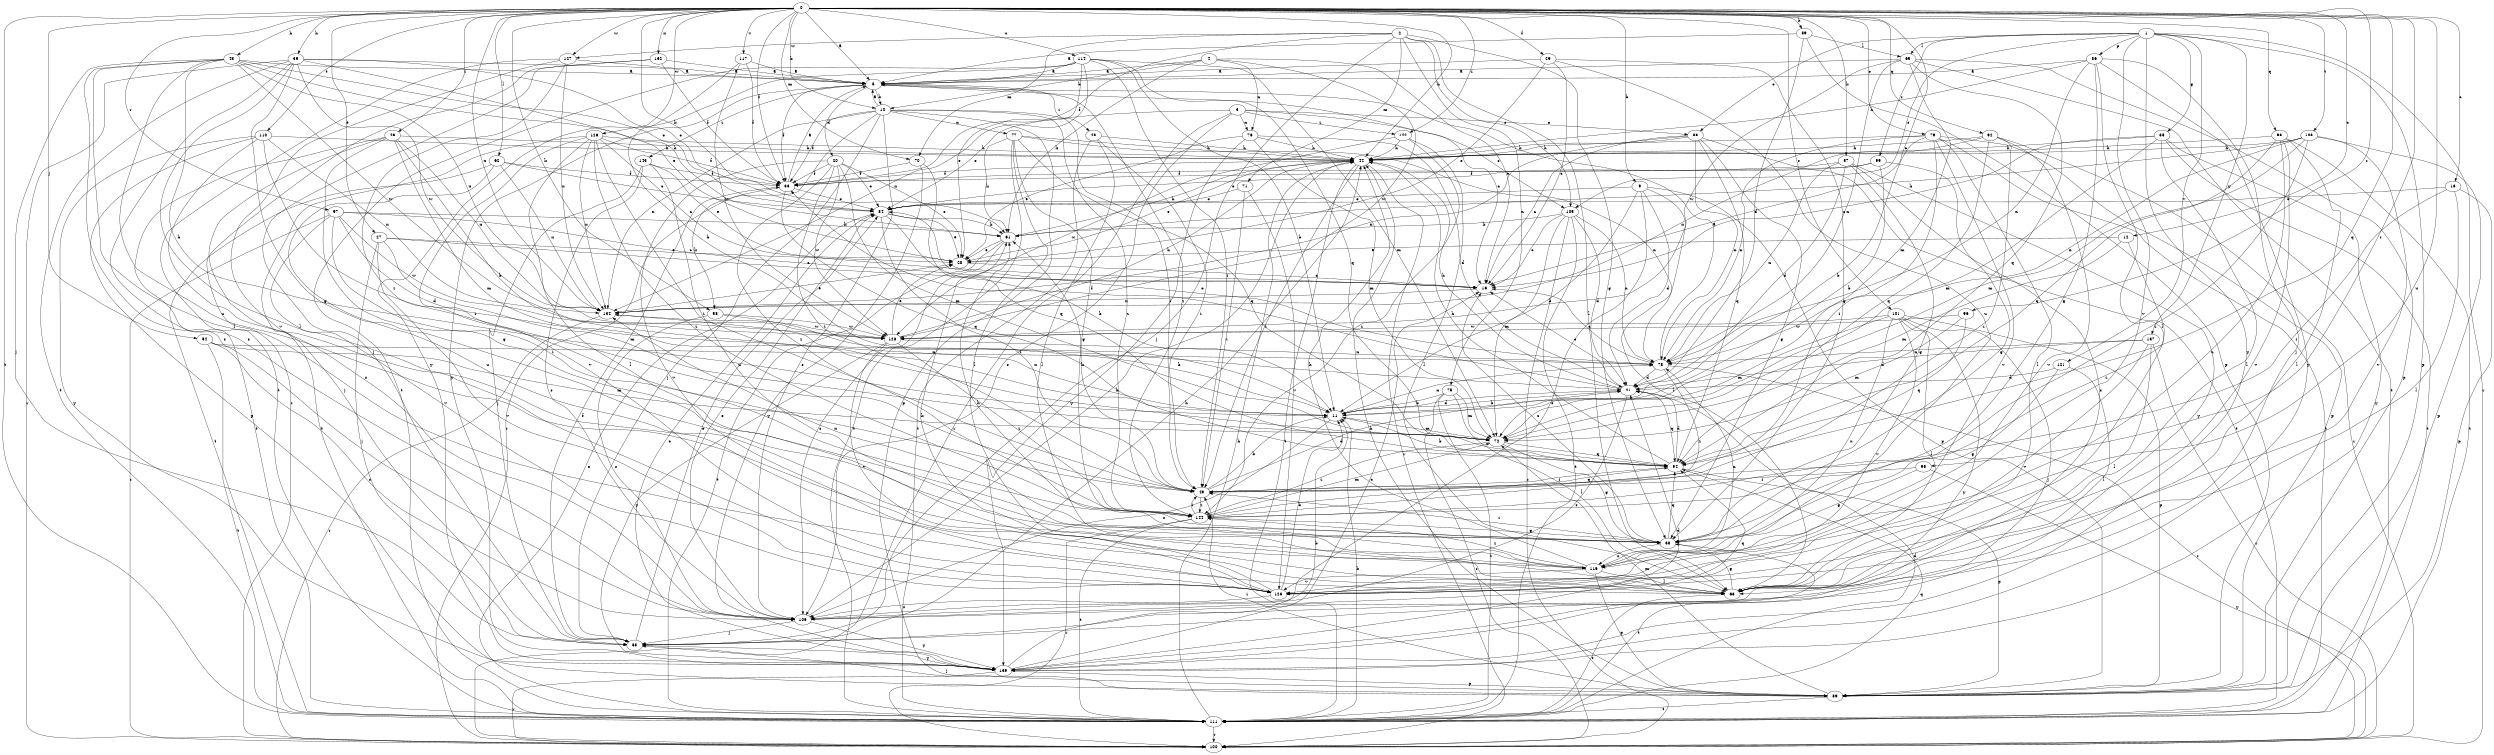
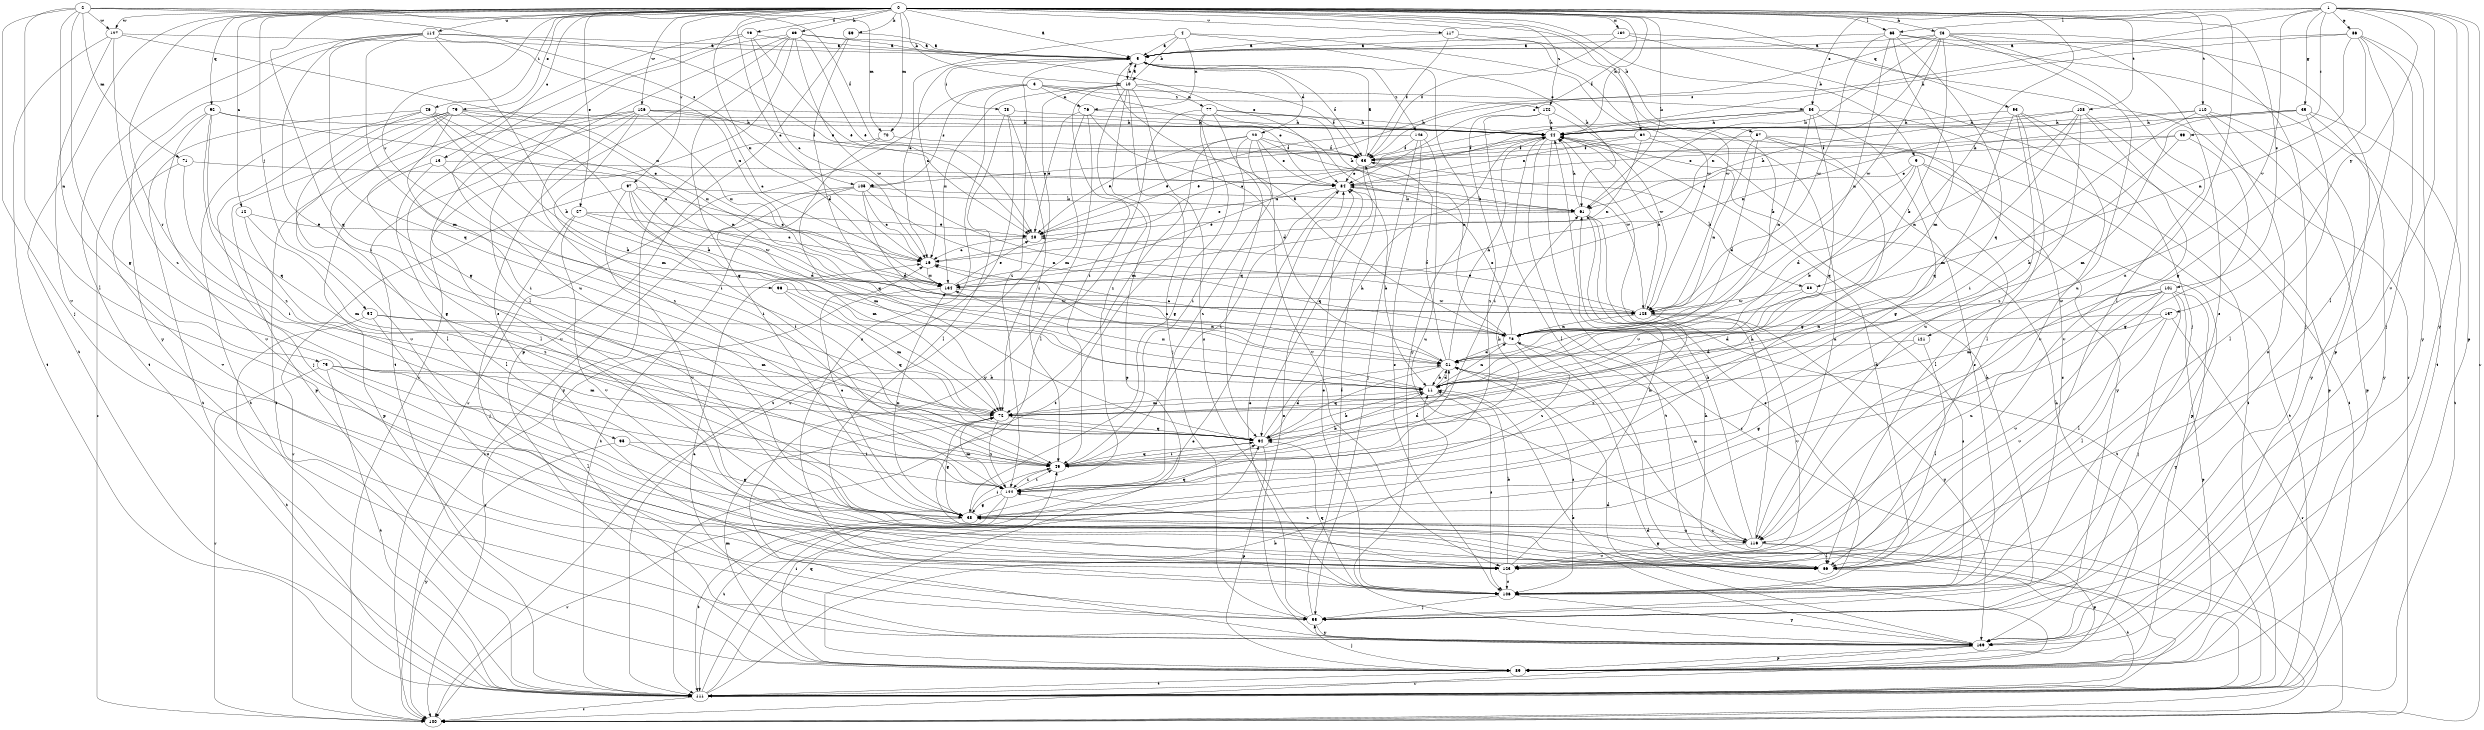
edge "59" -> "65": now "0" -> "65"
edge "58" -> "11": label "b" -> "v"
